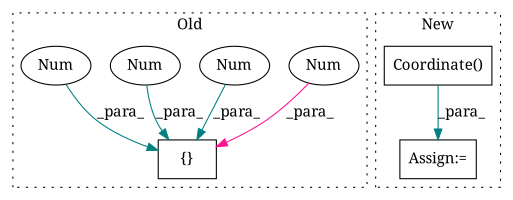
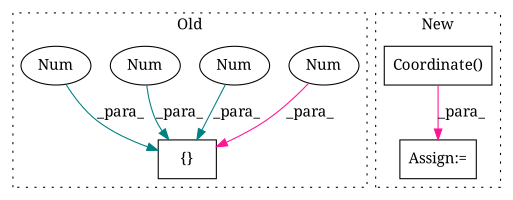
edge "Coordinate()" -> "Assign:=": color teal -> deeppink
